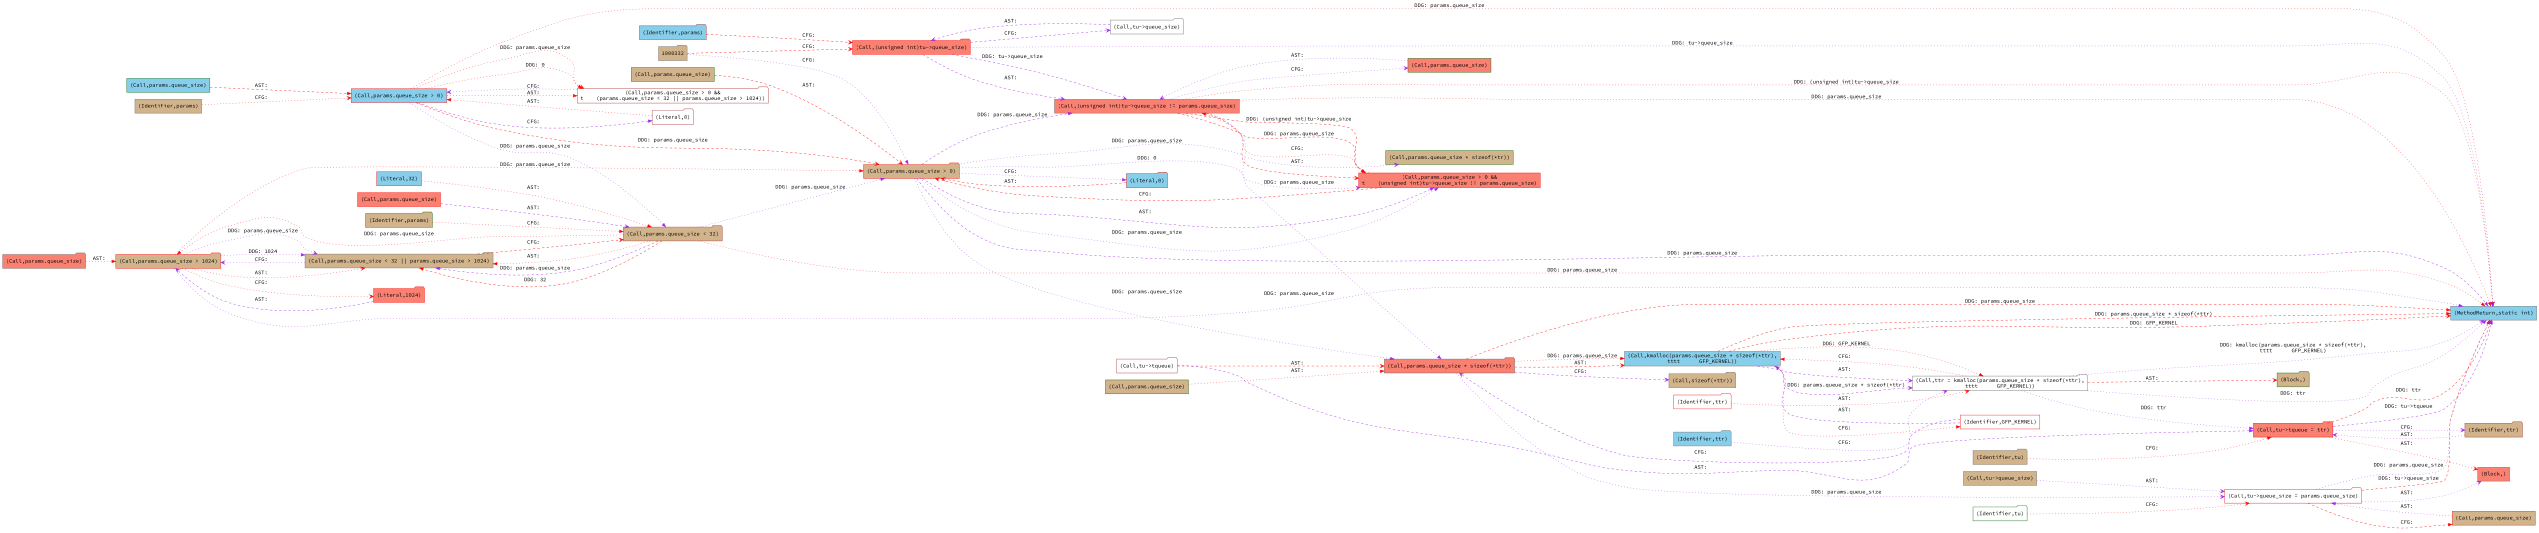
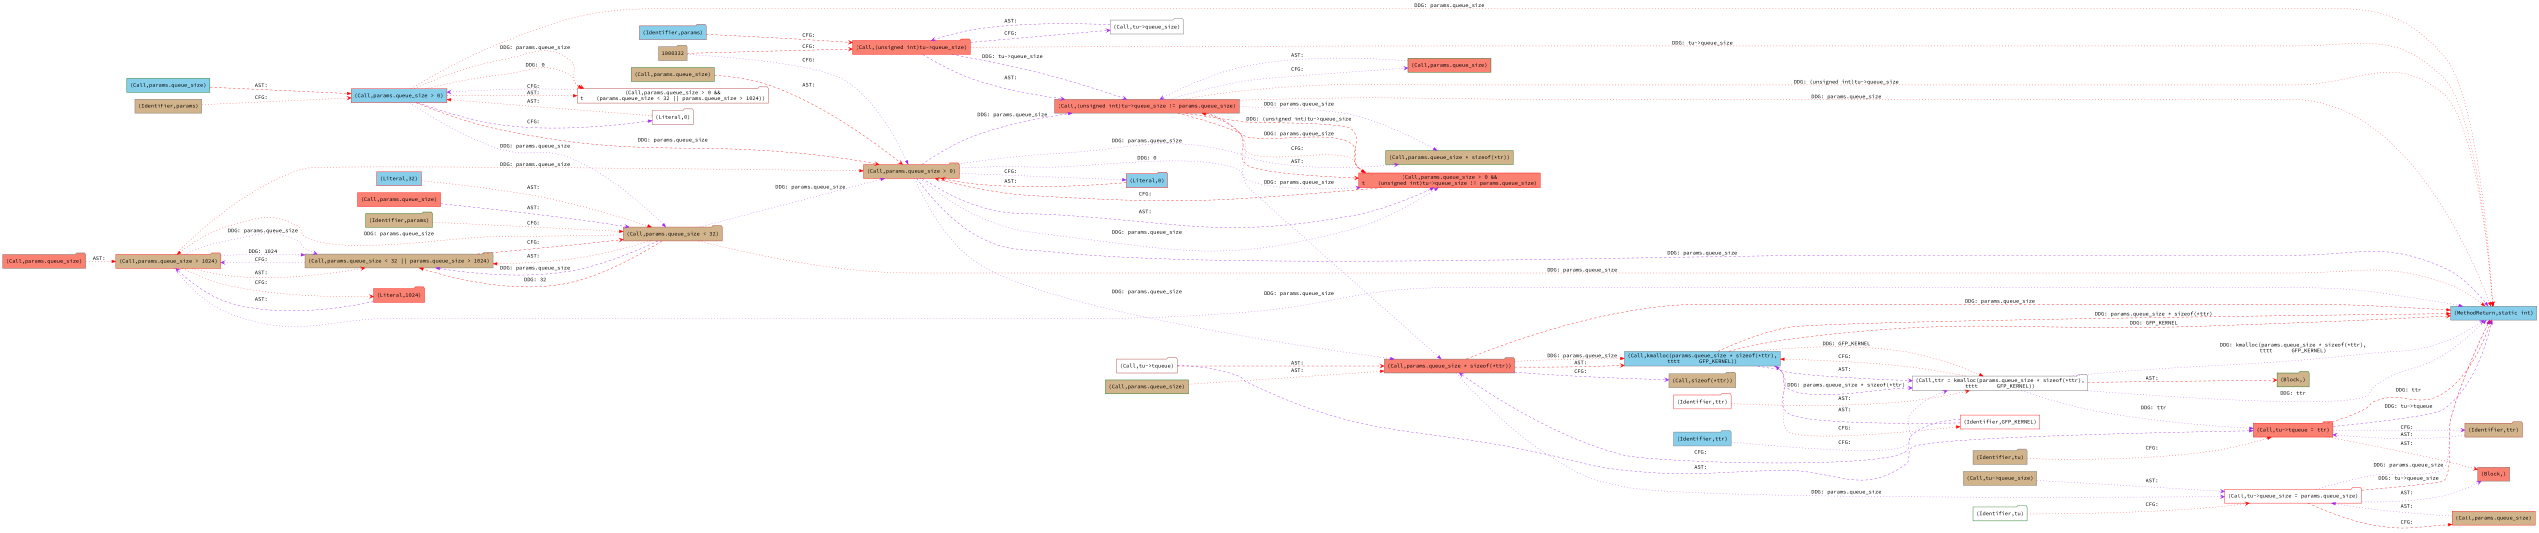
edge "(Call,(unsigned int)tu->queue_size)" -> "(MethodReturn,static int)": color purple -> red
edge "(Call,(unsigned int)tu->queue_size != params.queue_size)" -> "(Call,params.queue_size * sizeof(*tr))": added, label "DDG: params.queue_size"
